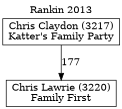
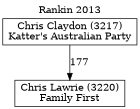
node "Chris Claydon (3217) Katter's Family Party": label "Chris Claydon (3217) Katter's Family Party" -> "Chris Claydon (3217) Katter's Australian Party"
